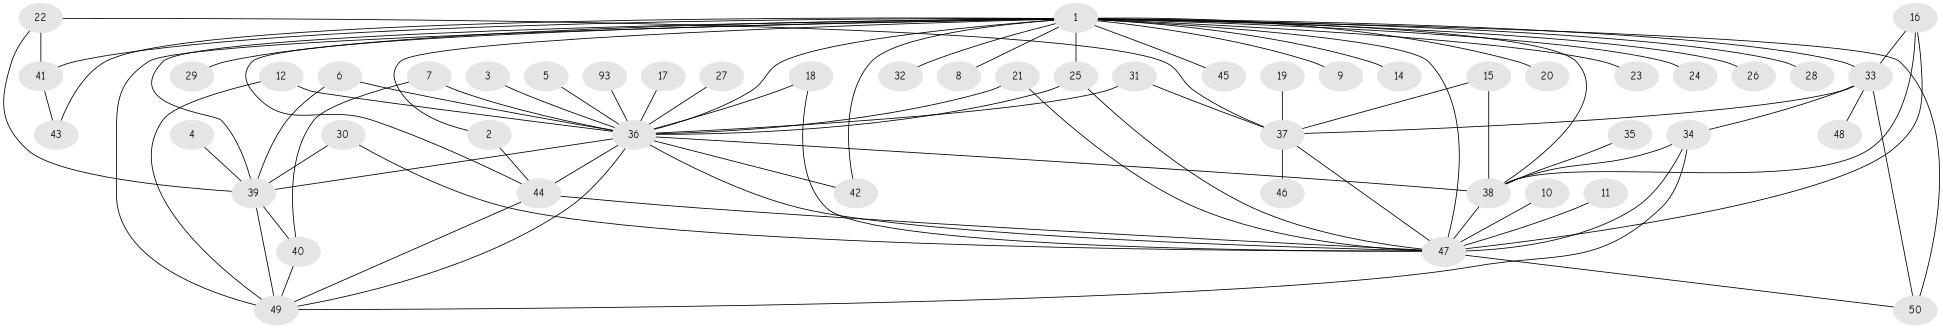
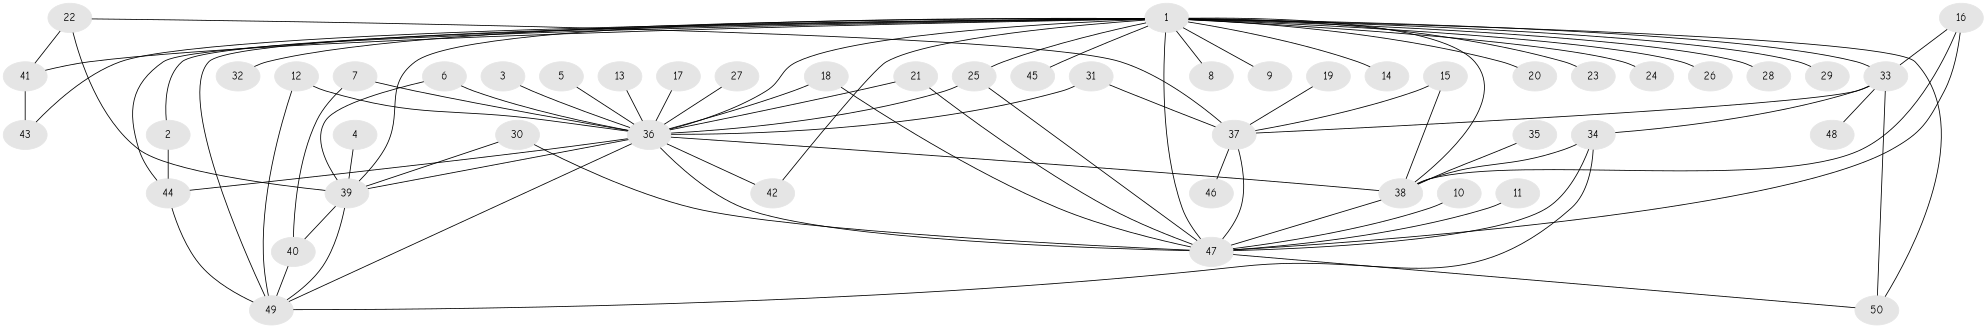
node "93": label "93" -> "13"
edge "44" -- "47": removed
